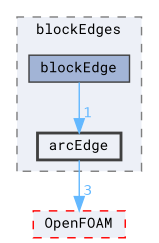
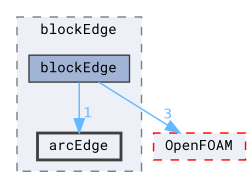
cluster "blockEdges": label "blockEdges" -> "blockEdge"
edge "arcEdge" -> "OpenFOAM": now "blockEdge" -> "OpenFOAM"
